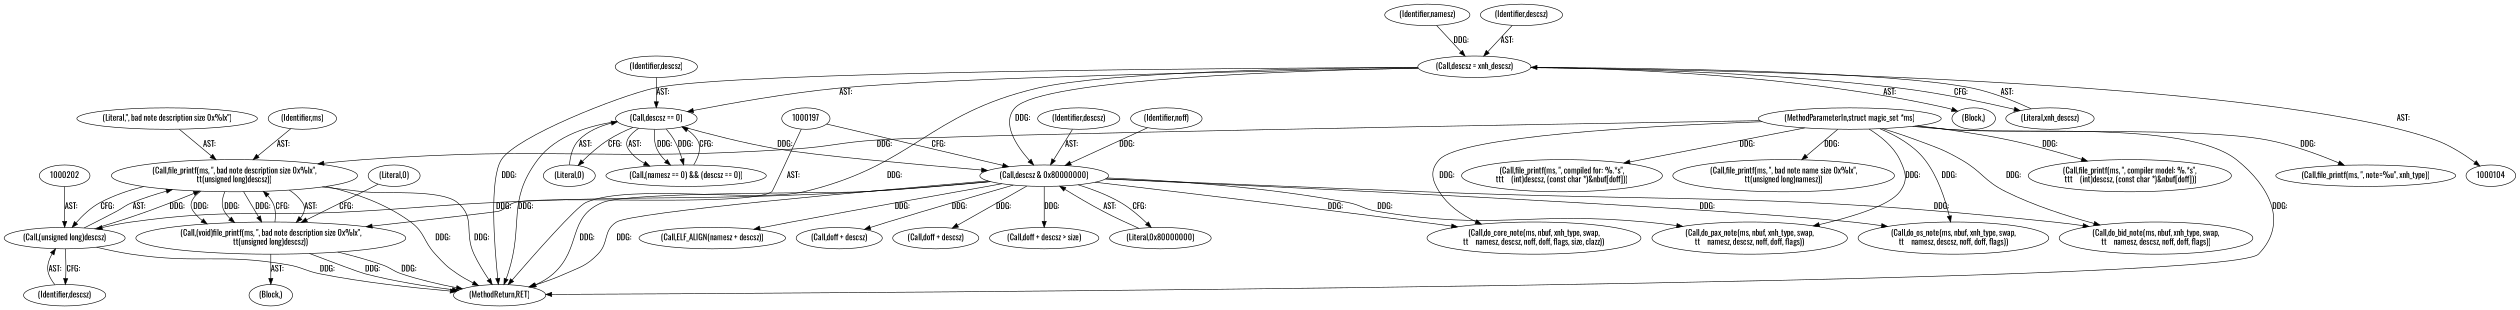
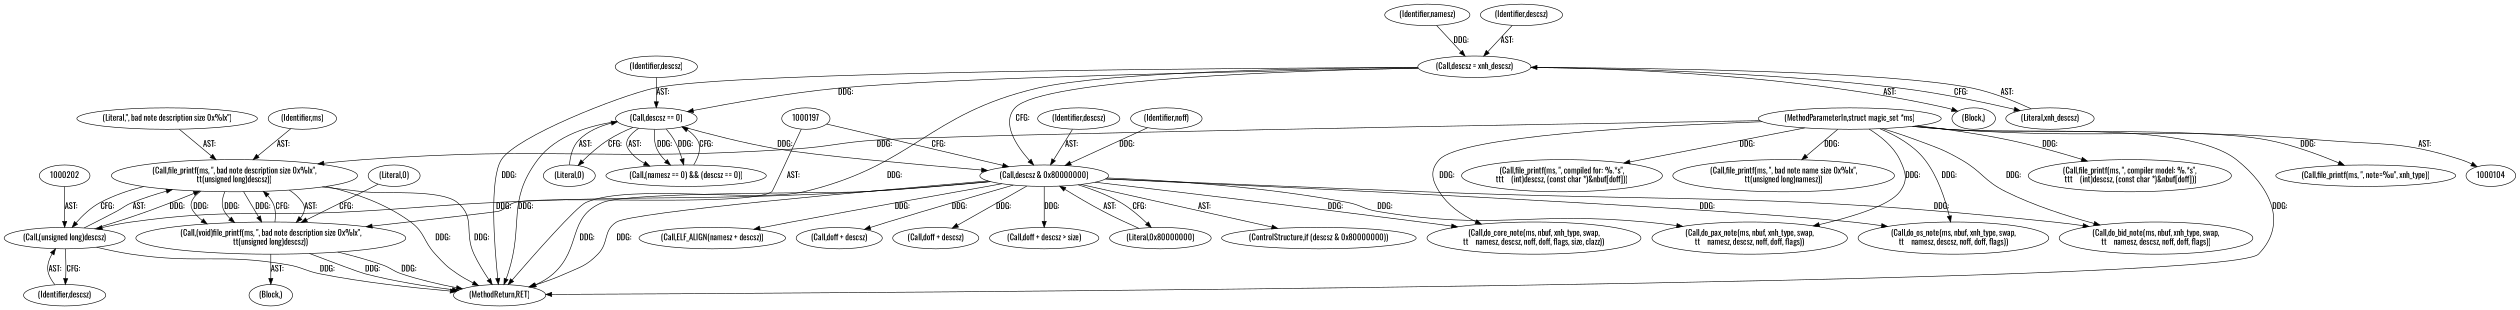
edge "(Call,descsz = xnh_descsz)" -> "1000104": now "(MethodParameterIn,struct magic_set *ms)" -> "1000104"
edge "(Call,descsz = xnh_descsz)" -> "(Call,descsz == 0)": label "AST: " -> "DDG: "
edge "(Call,descsz = xnh_descsz)" -> "(Call,descsz & 0x80000000)": label "DDG: " -> "CFG: "
node "(ControlStructure,if (descsz & 0x80000000))": added
